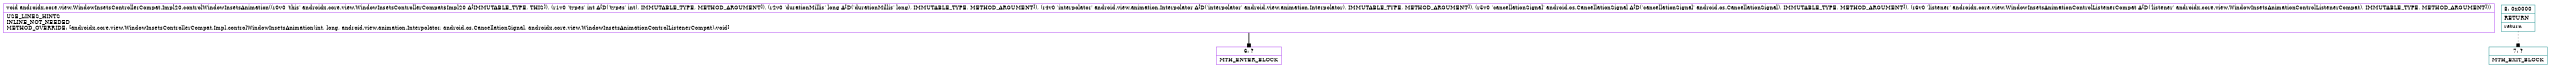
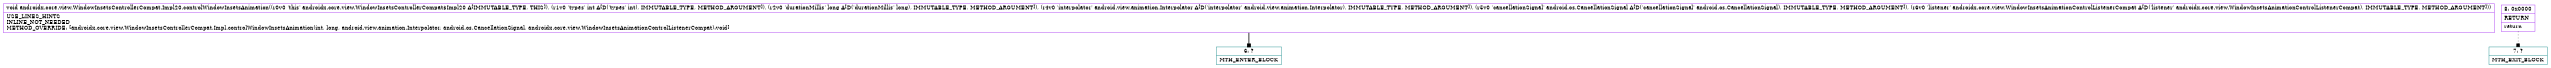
node "8: 0x0000": color teal -> purple
node "6: ?": color purple -> teal
